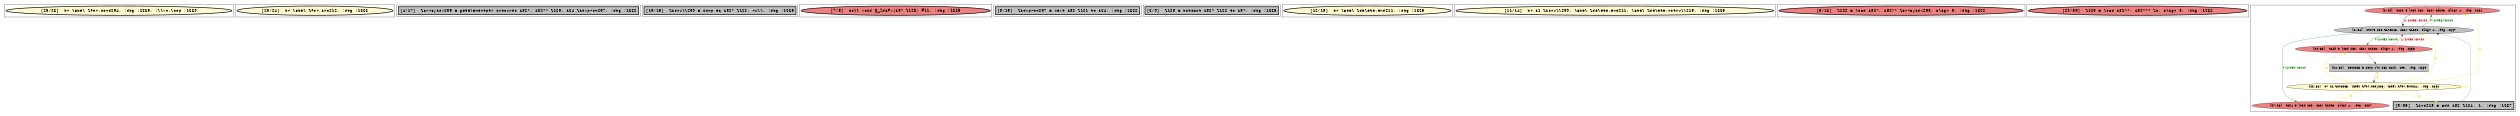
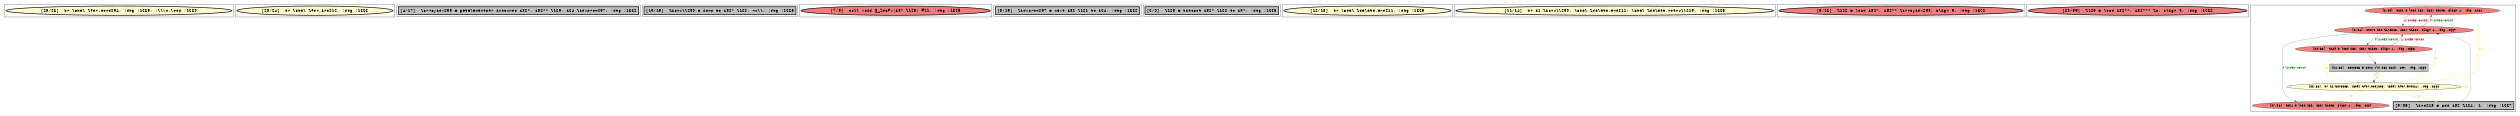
edge "[2/19]  %121 = load i32, i32* %i203, align 4, !dbg !1664" -> "[1/34]  store i32 %inc213, i32* %i203, align 4, !dbg !1667": color black -> firebrick3
edge "[1/34]  store i32 %inc213, i32* %i203, align 4, !dbg !1667" -> "[2/19]  %121 = load i32, i32* %i203, align 4, !dbg !1664": color forestgreen -> firebrick3
node "[1/34]  store i32 %inc213, i32* %i203, align 4, !dbg !1667": fillcolor grey -> lightcoral
